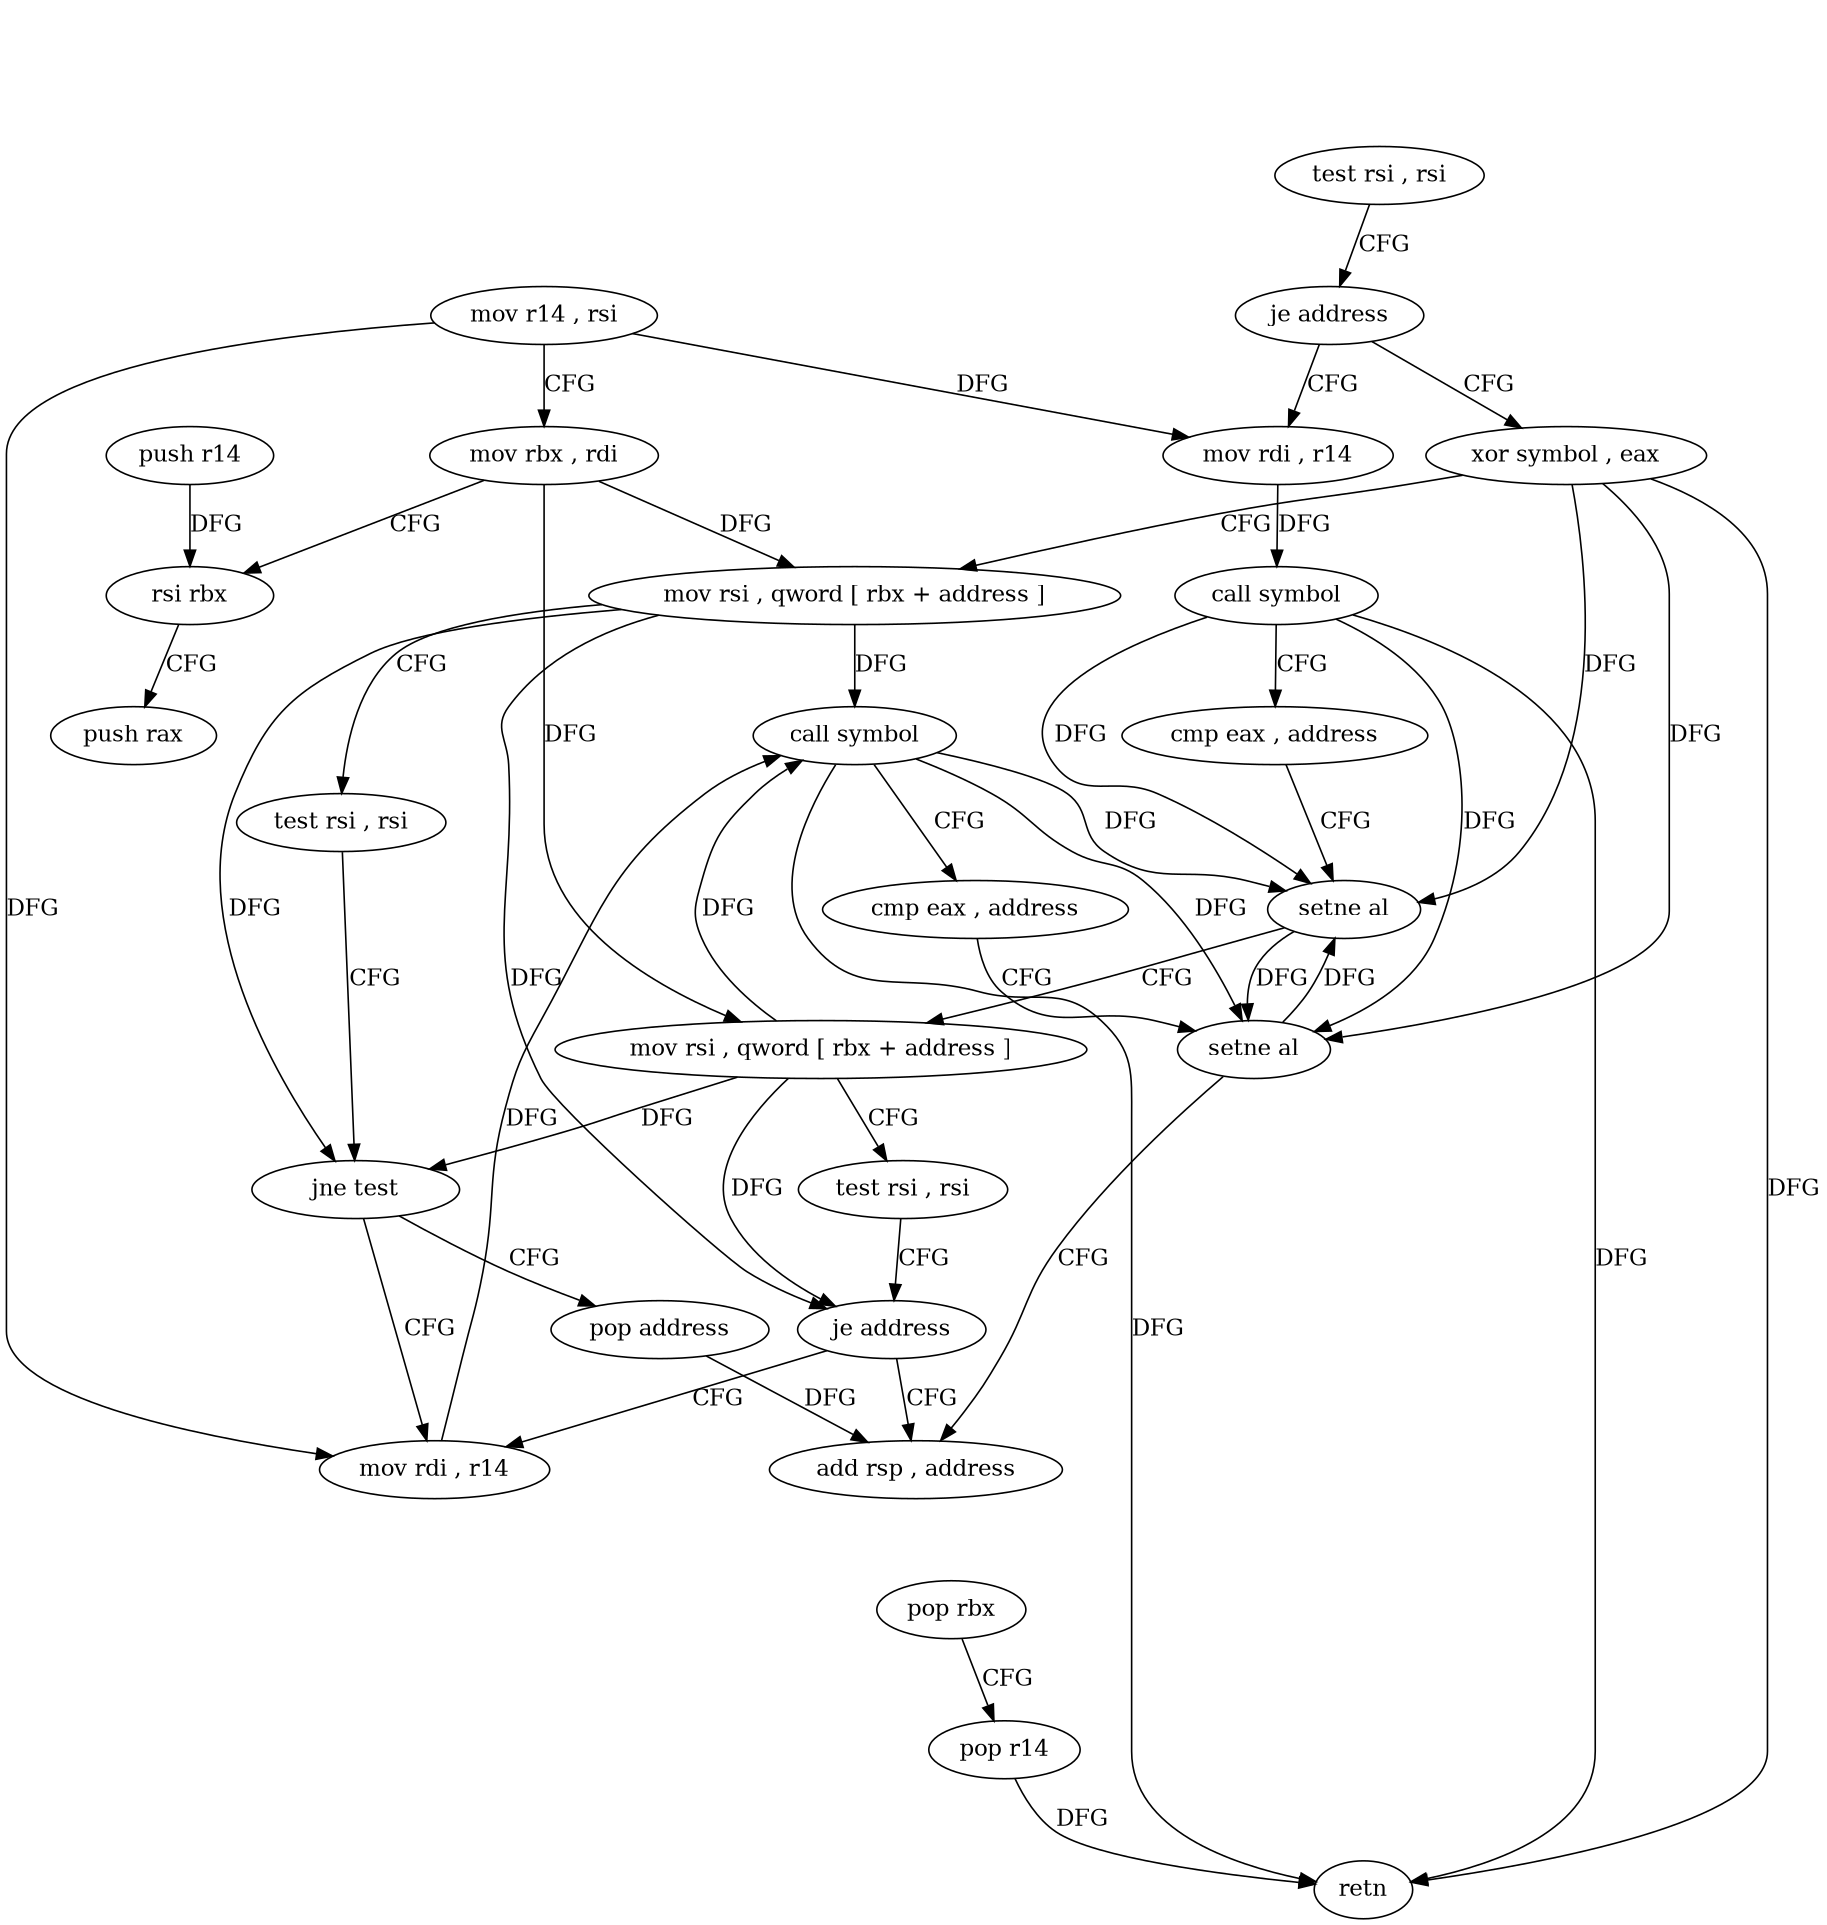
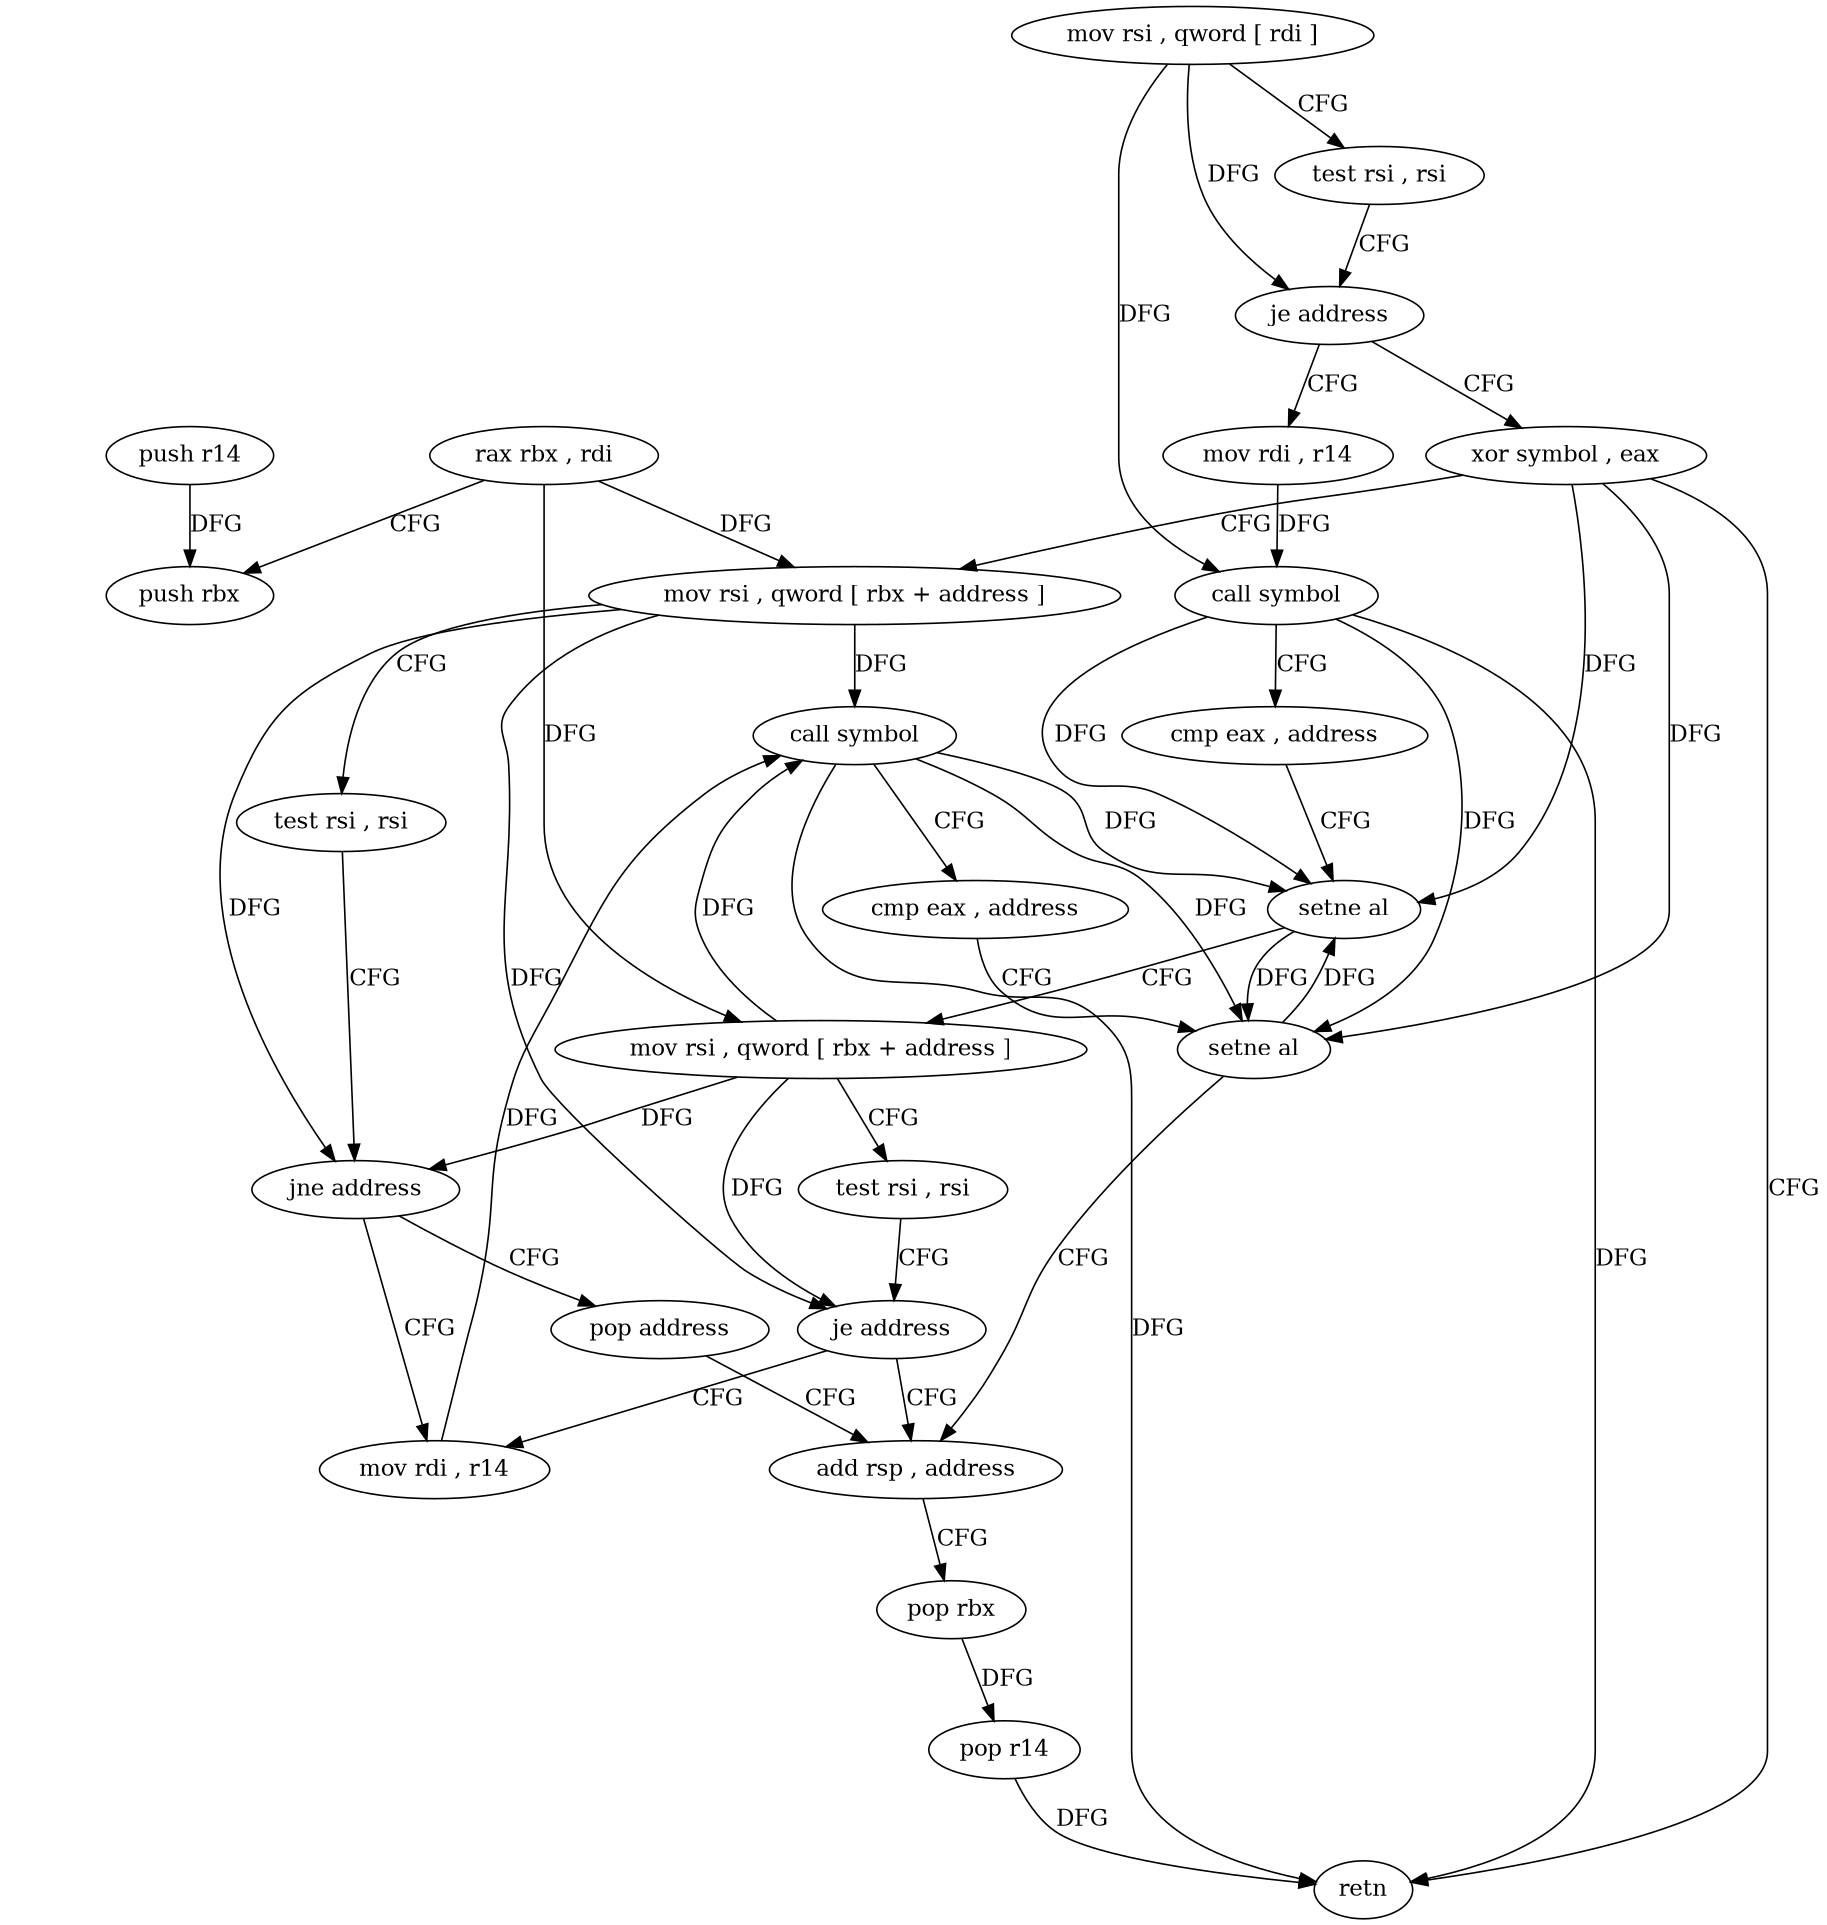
node "mov rsi , qword [ rdi ]": added
node "mov r14 , rsi": removed
node "mov rbx , rdi": label "mov rbx , rdi" -> "rax rbx , rdi"
node "rsi rbx": label "rsi rbx" -> "push rbx"
node "push rax": removed
node "jne test": label "jne test" -> "jne address"
edge "xor symbol , eax" -> "retn": label "DFG" -> "CFG"
edge "pop address" -> "add rsp , address": label "DFG" -> "CFG"
edge "add rsp , address" -> "pop rbx": added, label "CFG"
edge "pop rbx" -> "pop r14": label "CFG" -> "DFG"
